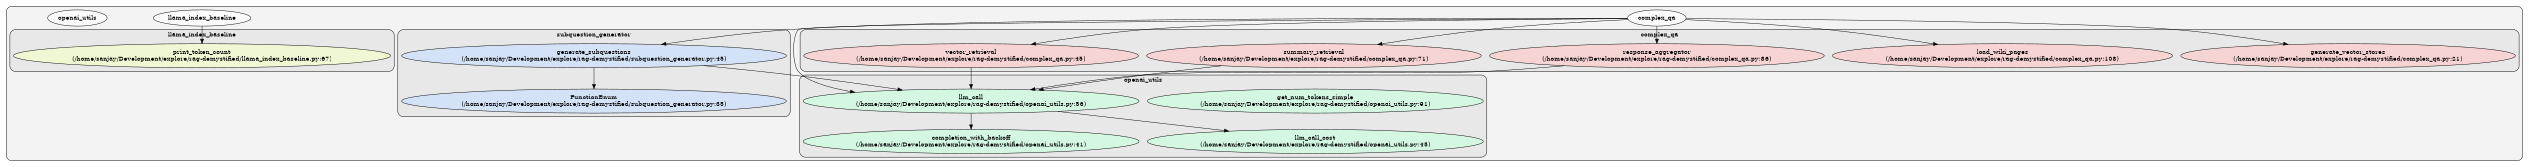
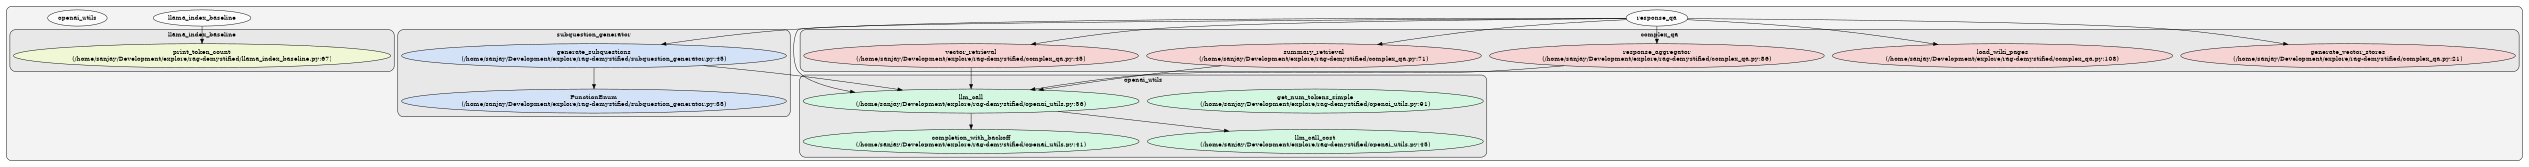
node "complex_qa": label "complex_qa" -> "response_qa"
